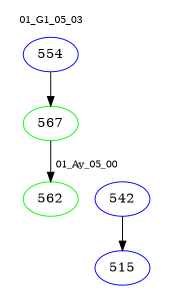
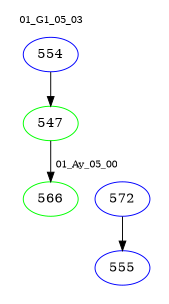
node "567": label "567" -> "547"
node "562": label "562" -> "566"
node "542": label "542" -> "572"
node "515": label "515" -> "555"
